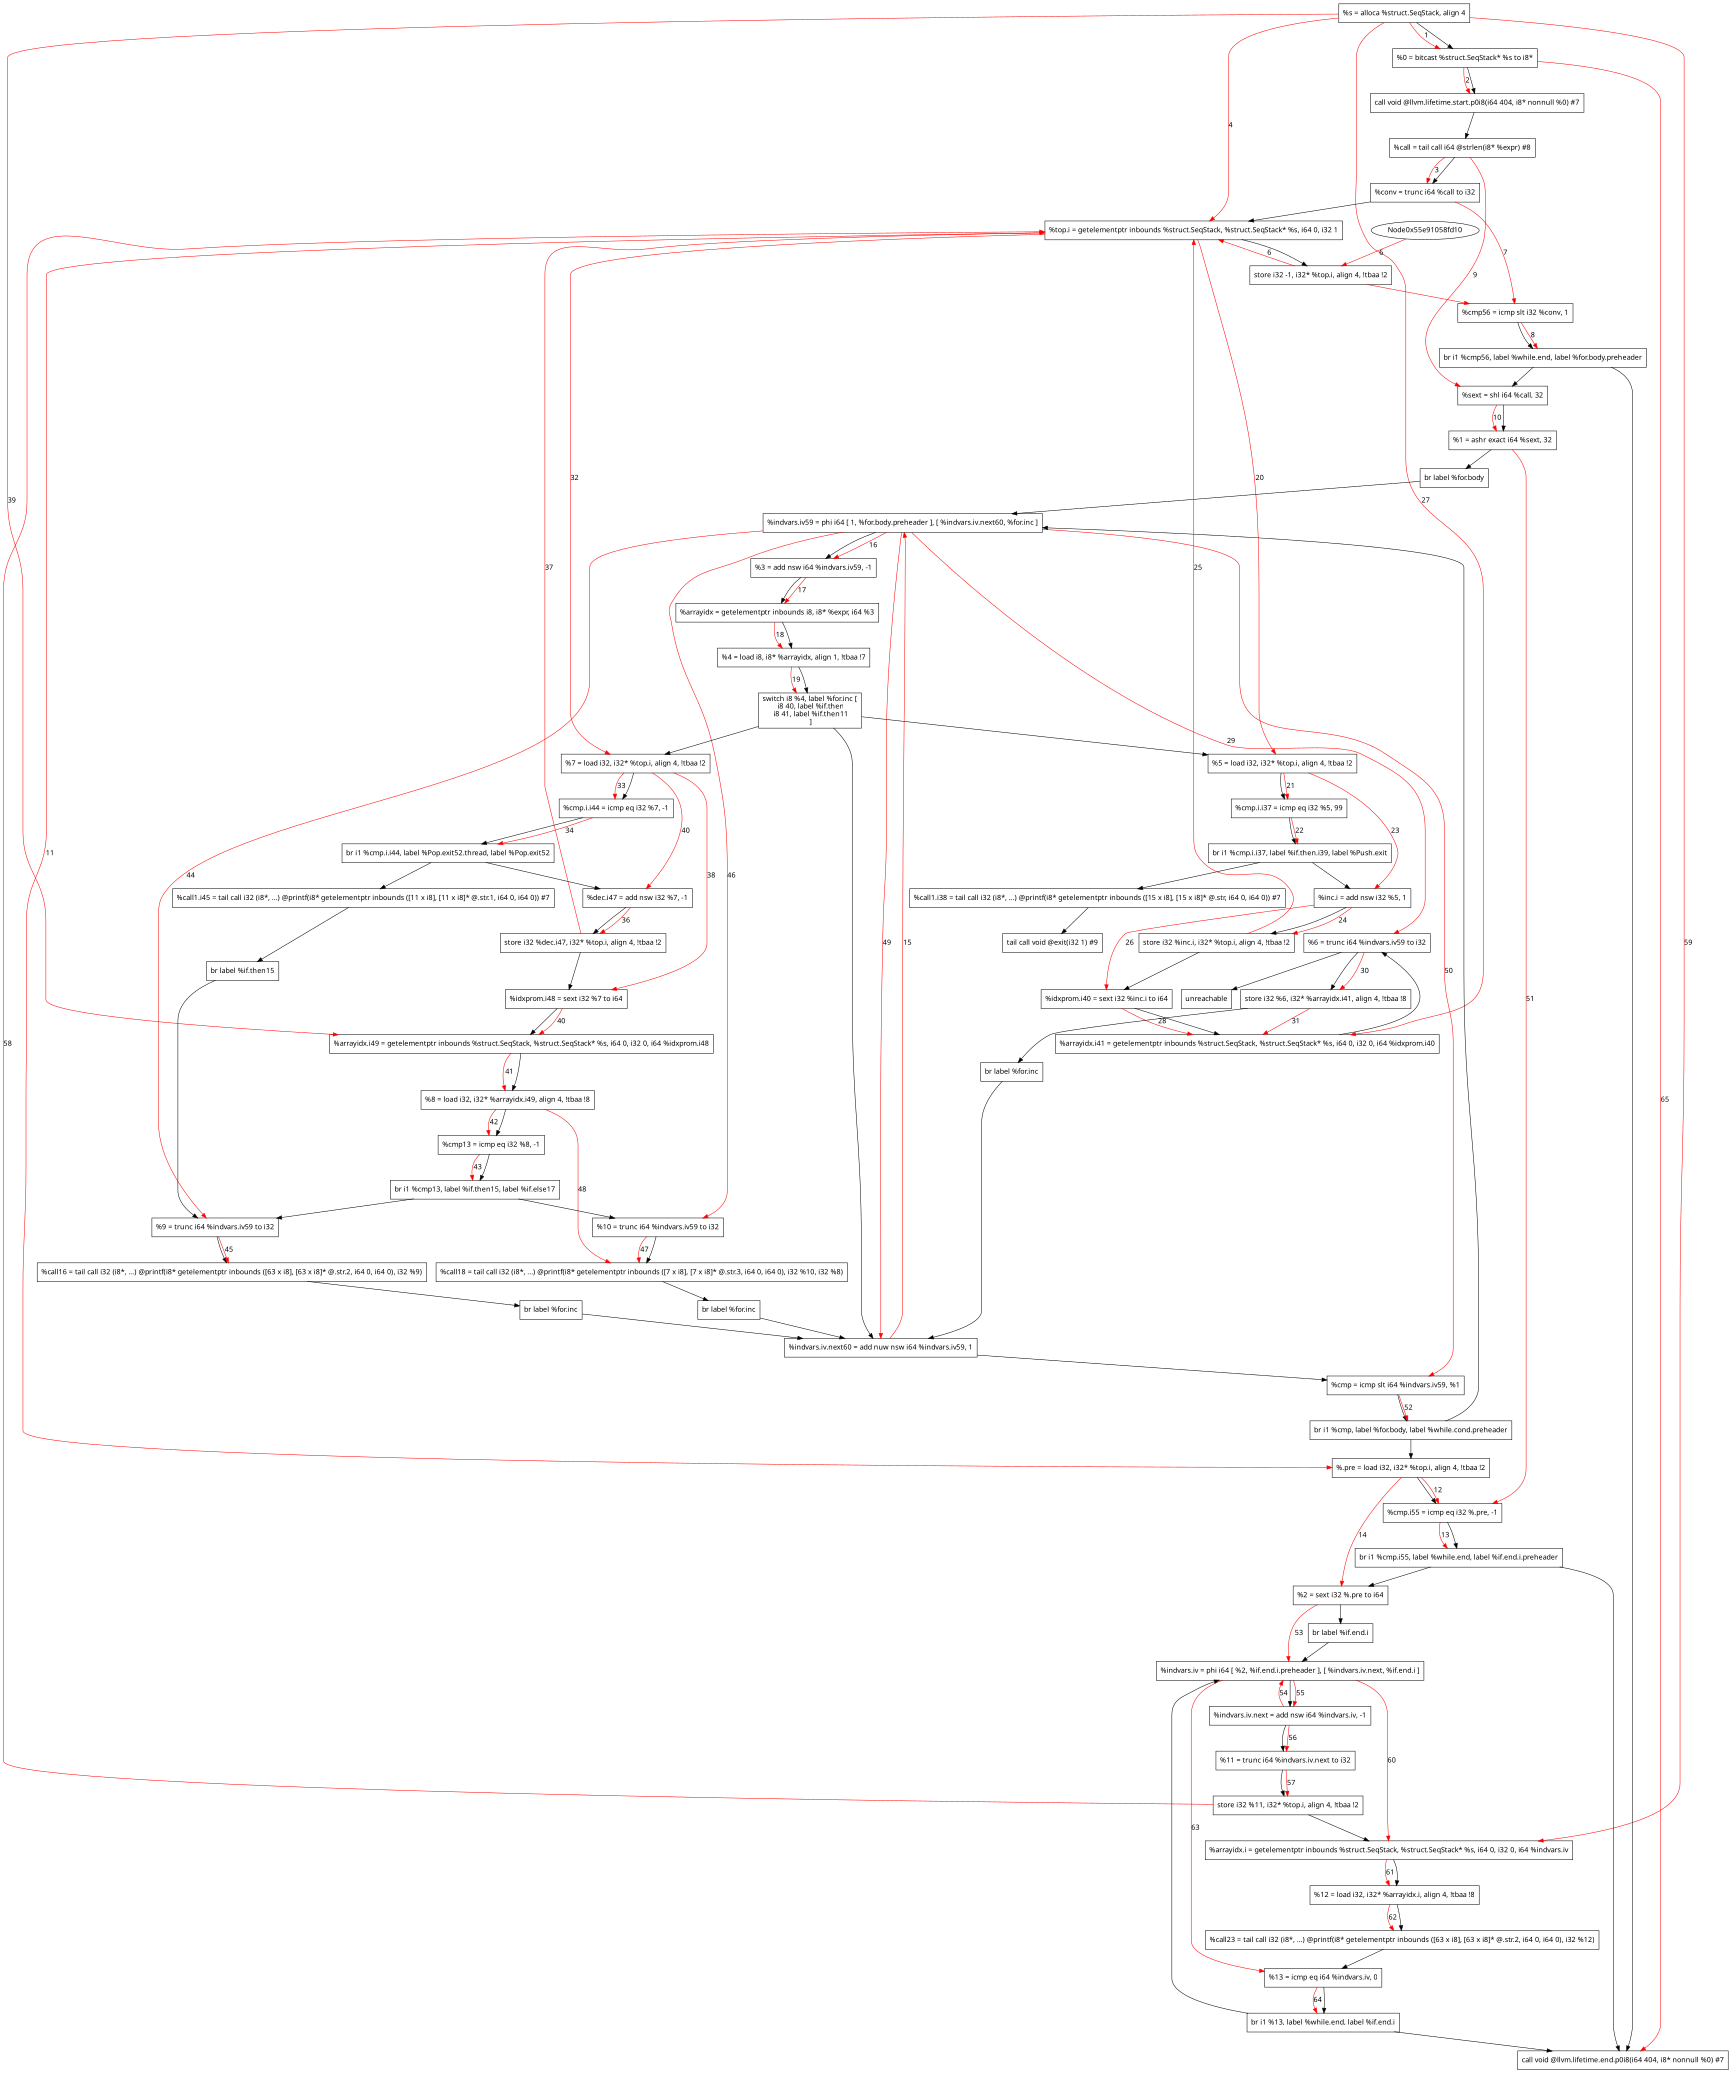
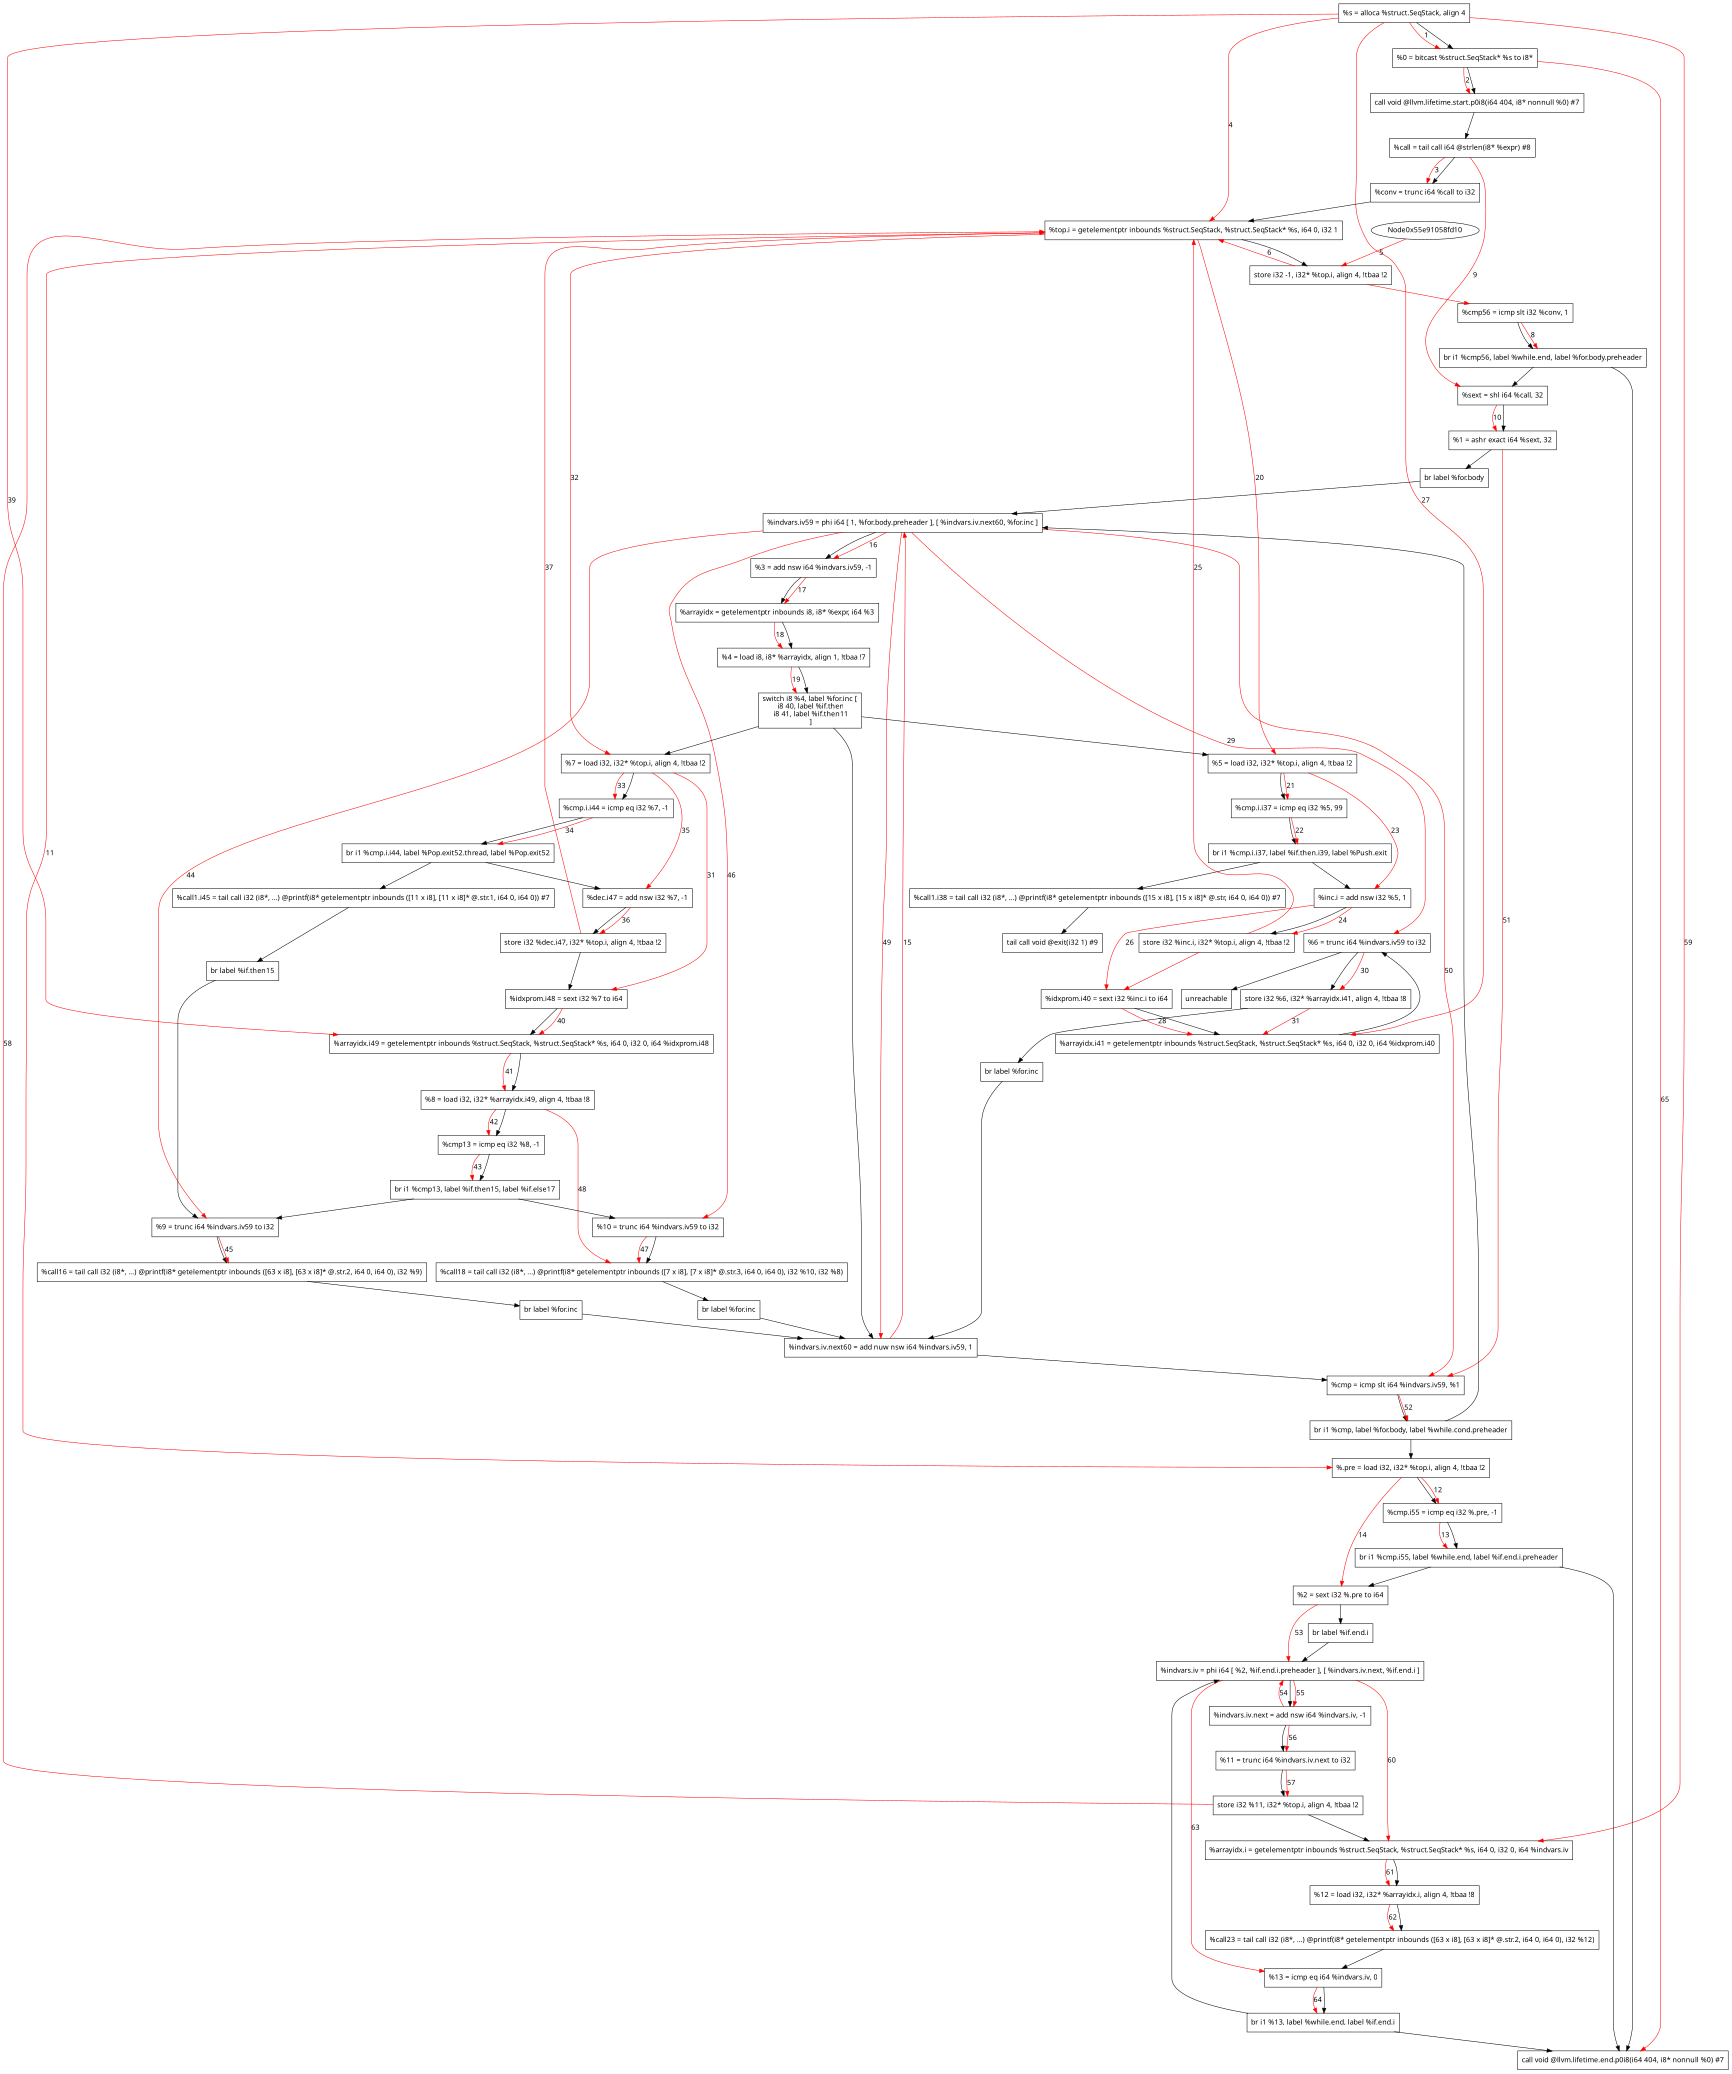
edge "%conv = trunc i64 %call to i32" -> "%cmp56 = icmp slt i32 %conv, 1": removed, label "7"
edge "Node0x55e91058fd10" -> "store i32 -1, i32* %top.i, align 4, !tbaa !2": label "6" -> "5"
edge "%7 = load i32, i32* %top.i, align 4, !tbaa !2" -> "%dec.i47 = add nsw i32 %7, -1": label "40" -> "35"
edge "%7 = load i32, i32* %top.i, align 4, !tbaa !2" -> "%idxprom.i48 = sext i32 %7 to i64": label "38" -> "31"
edge "store i32 %inc.i, i32* %top.i, align 4, !tbaa !2" -> "%idxprom.i40 = sext i32 %inc.i to i64": color black -> red
edge "%1 = ashr exact i64 %sext, 32" -> "%cmp.i55 = icmp eq i32 %.pre, -1": now "%1 = ashr exact i64 %sext, 32" -> "%cmp = icmp slt i64 %indvars.iv59, %1"
